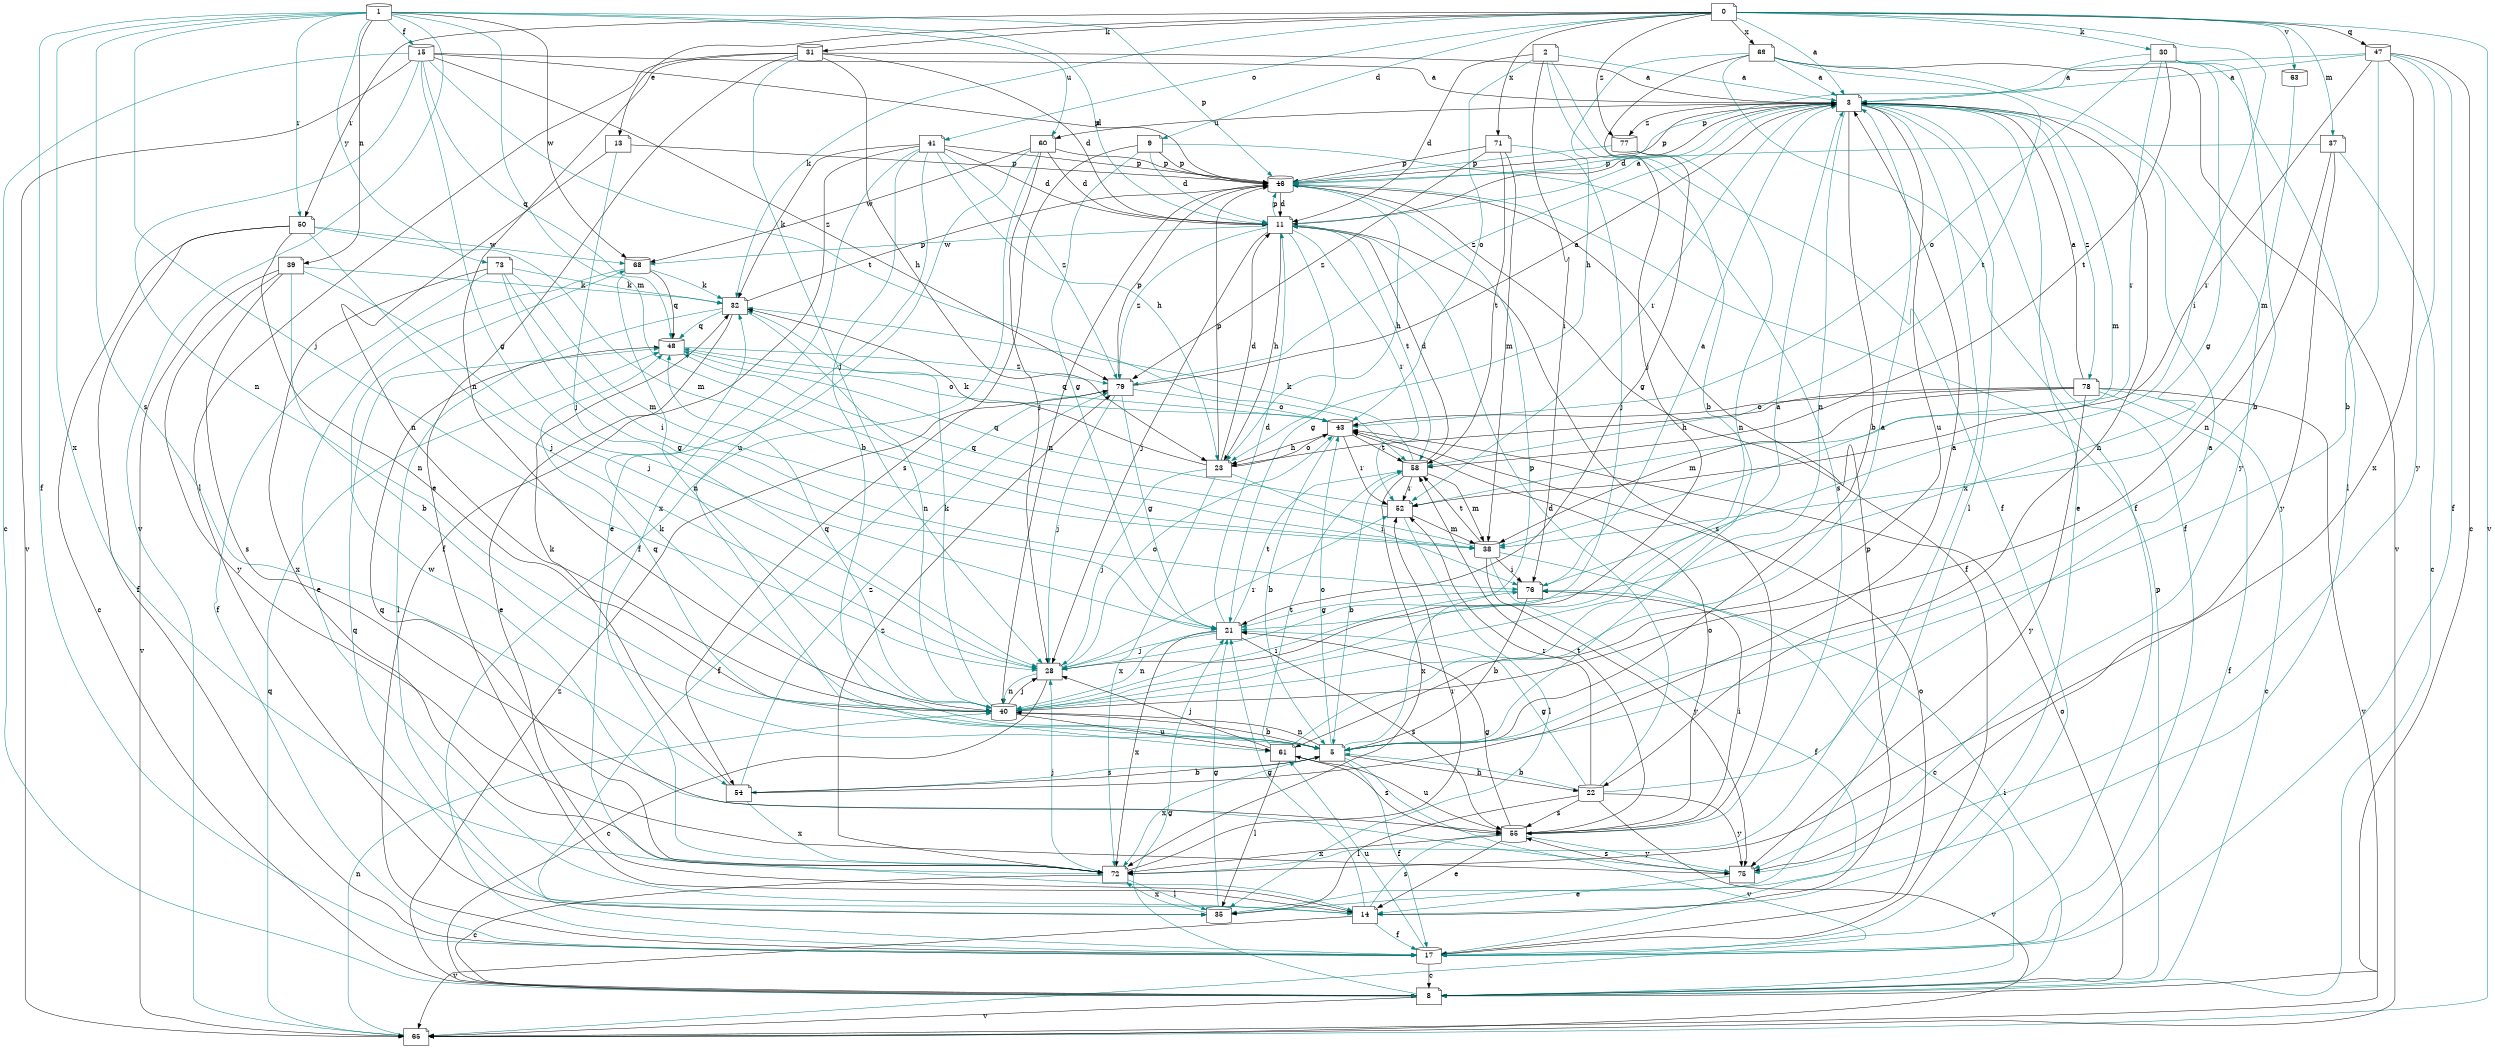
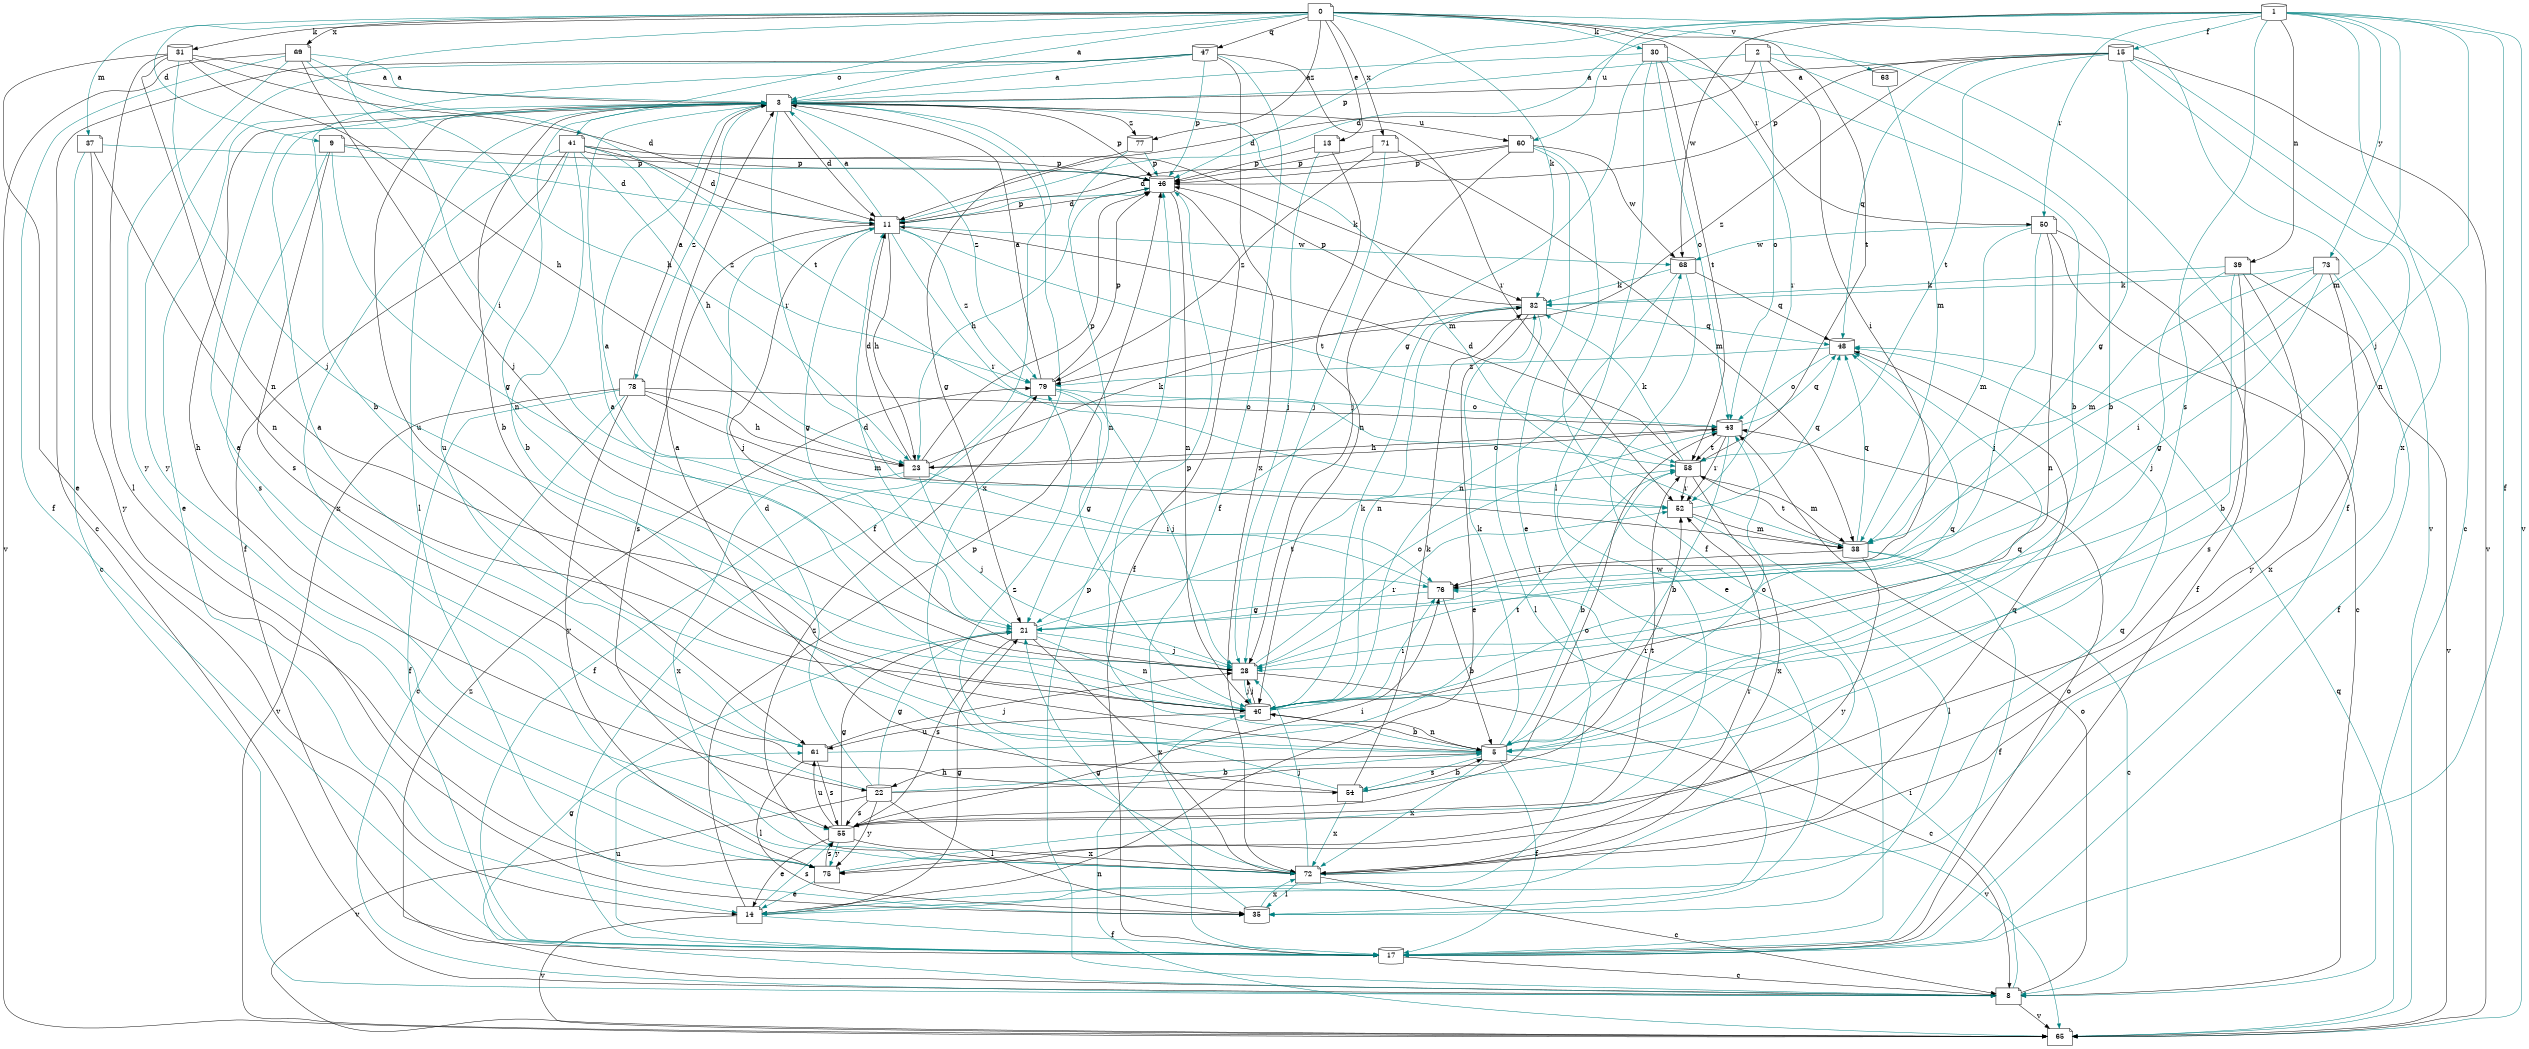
edge "71" -> "58": now "0" -> "58"
edge "28" -> "40": label "n" -> "j"
node "5": shape note -> cylinder
edge "14" -> "21": color teal -> black
